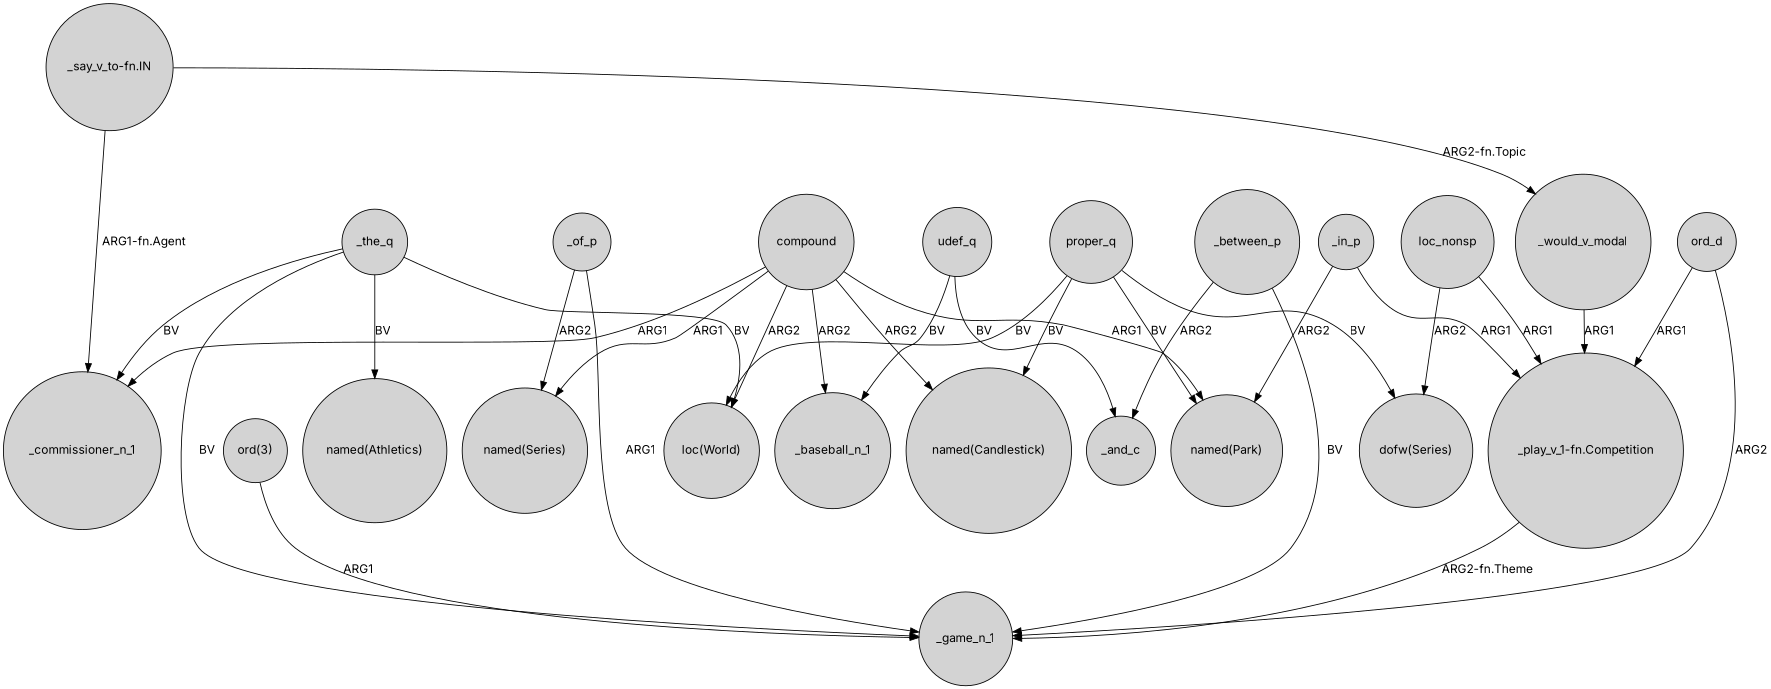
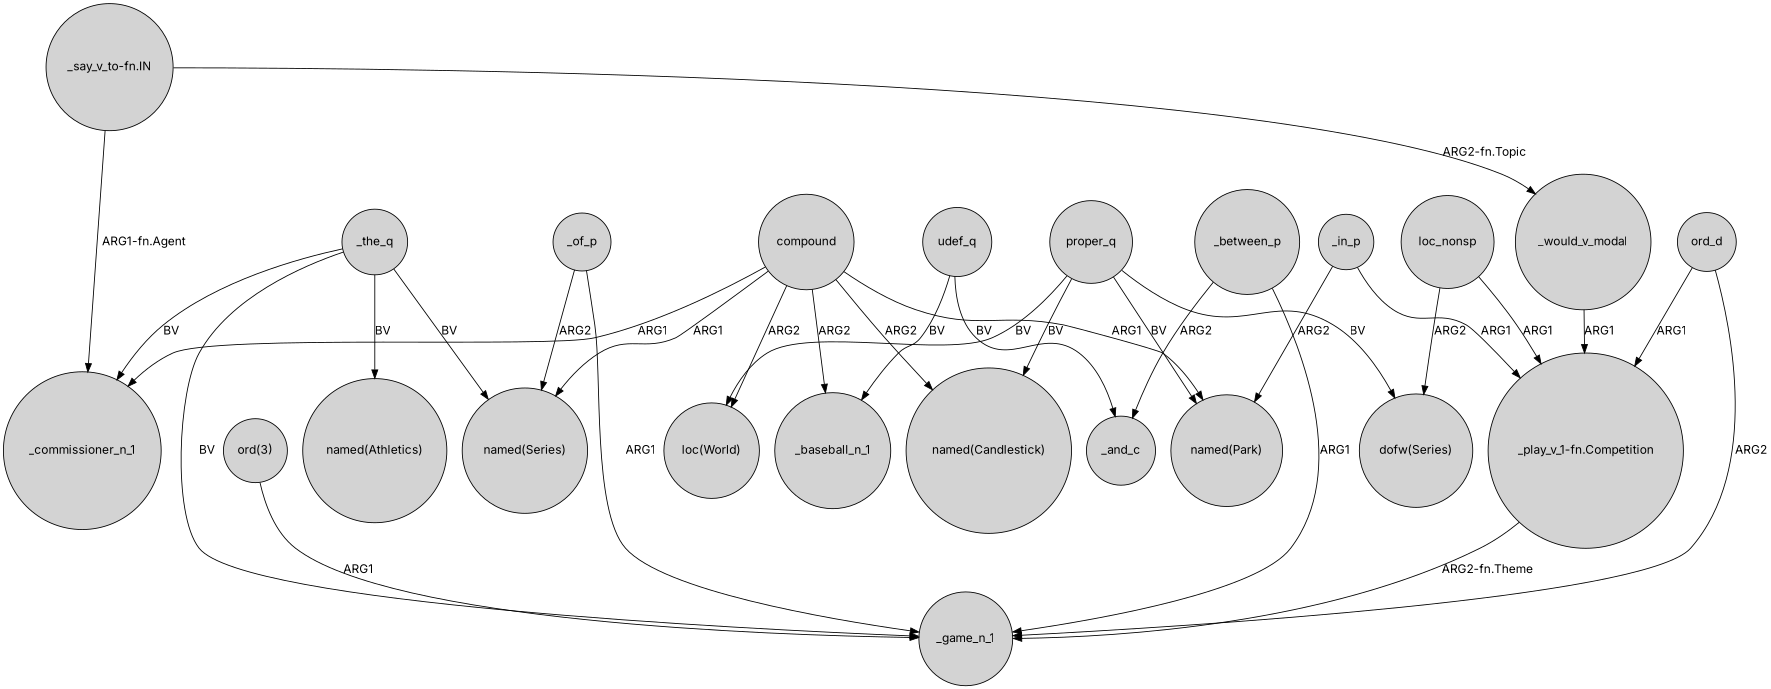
edge "_the_q" -> "loc(World)": now "_the_q" -> "named(Series)"
edge "_between_p" -> "_game_n_1": label "BV" -> "ARG1"
